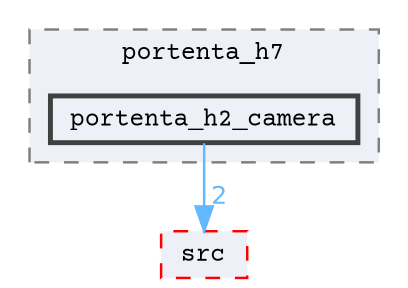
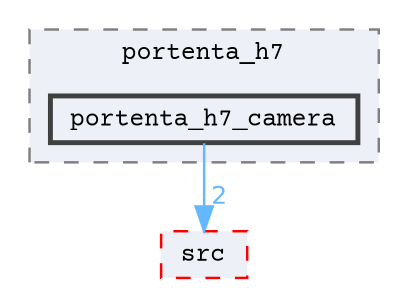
node "portenta_h2_camera": label "portenta_h2_camera" -> "portenta_h7_camera"
